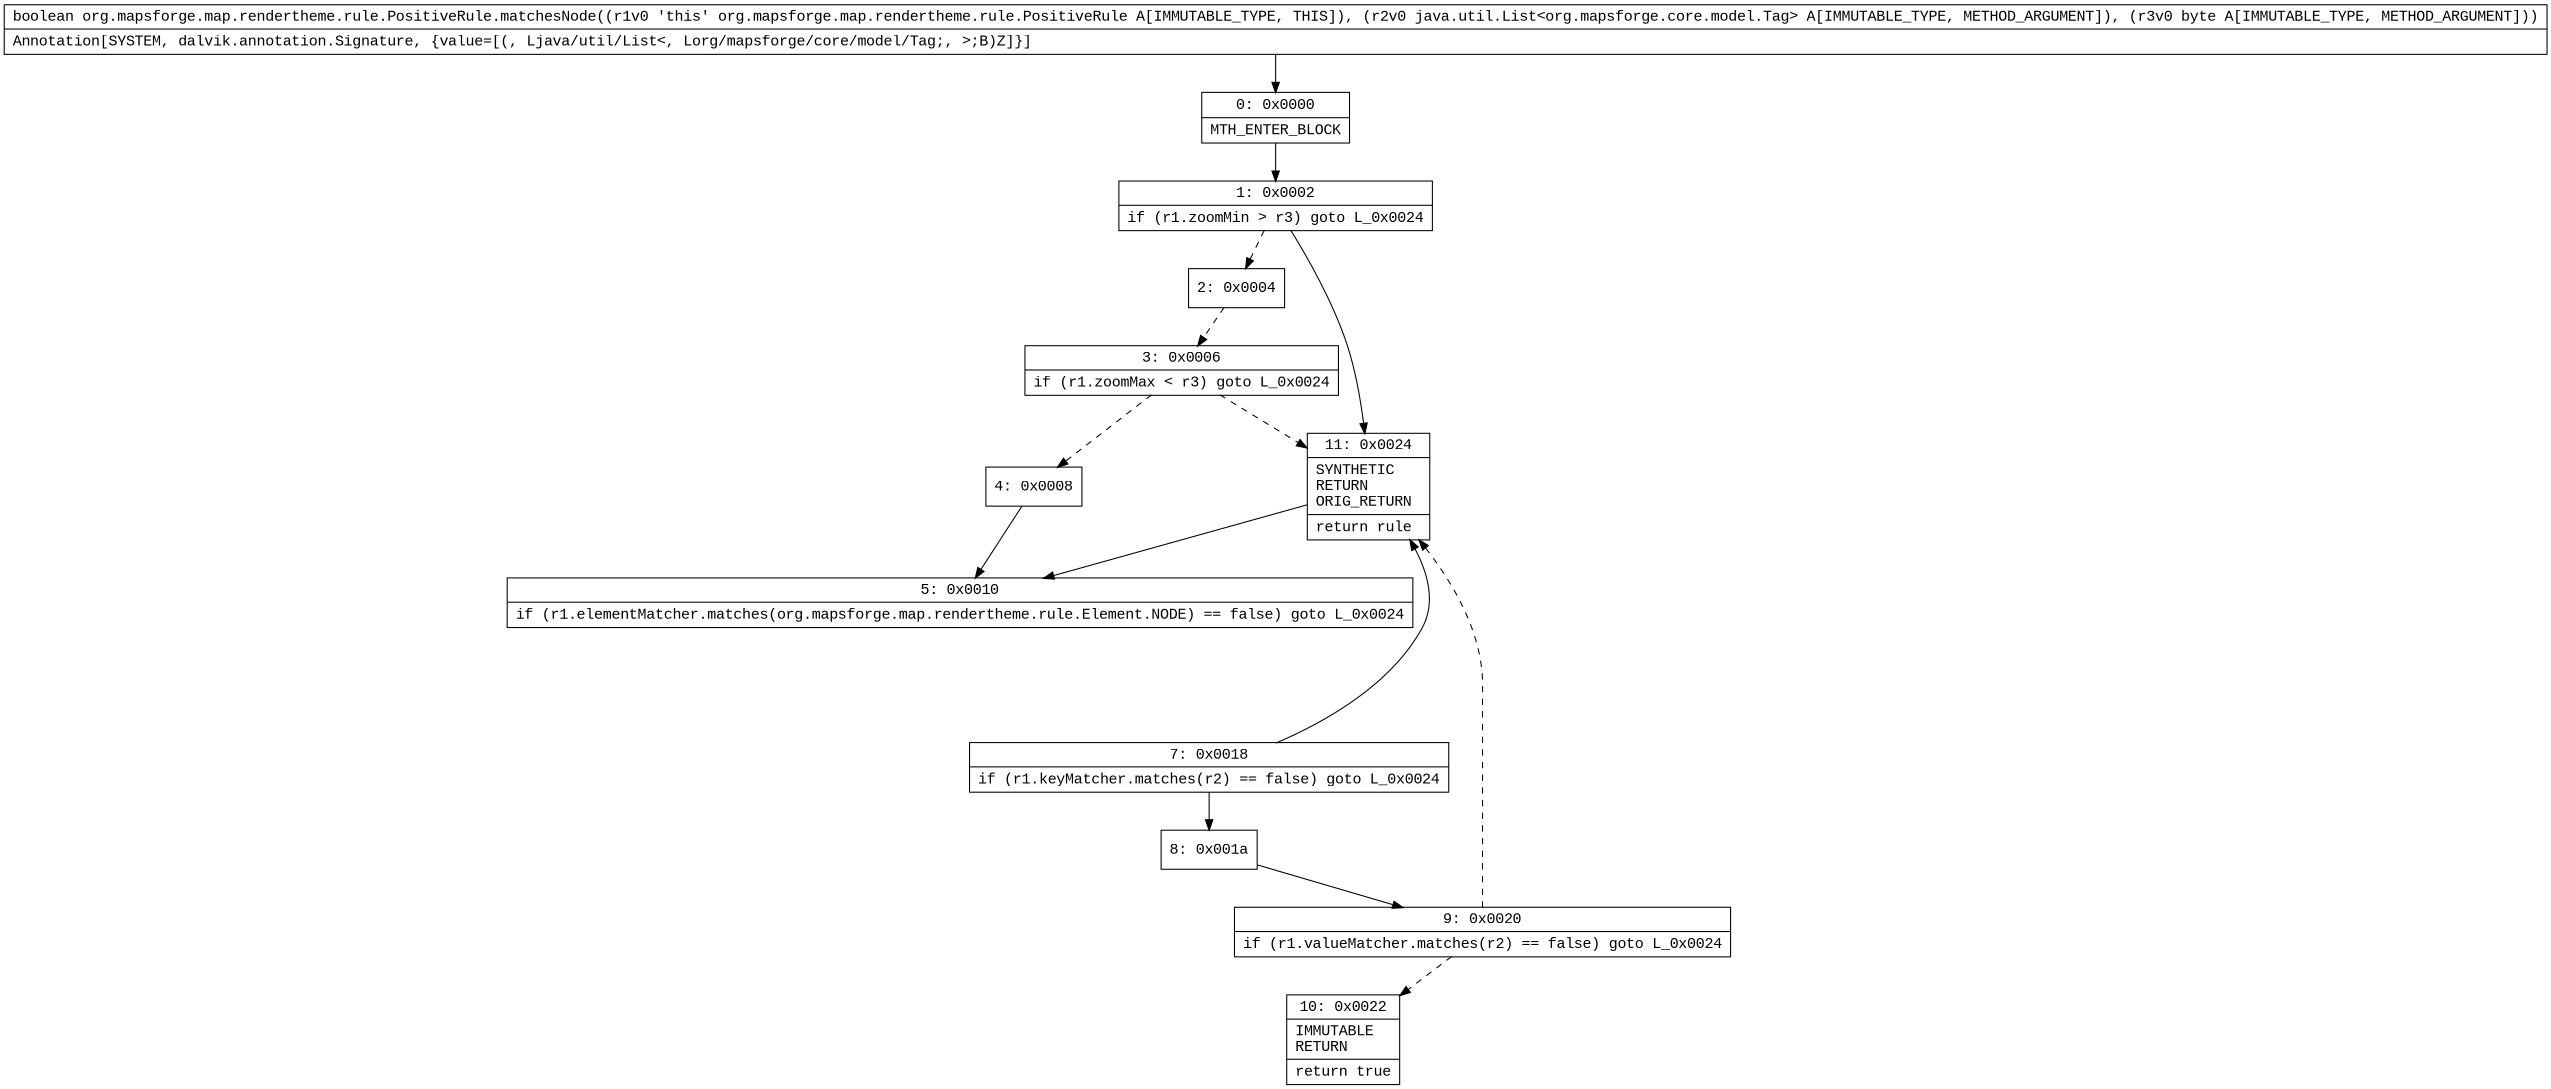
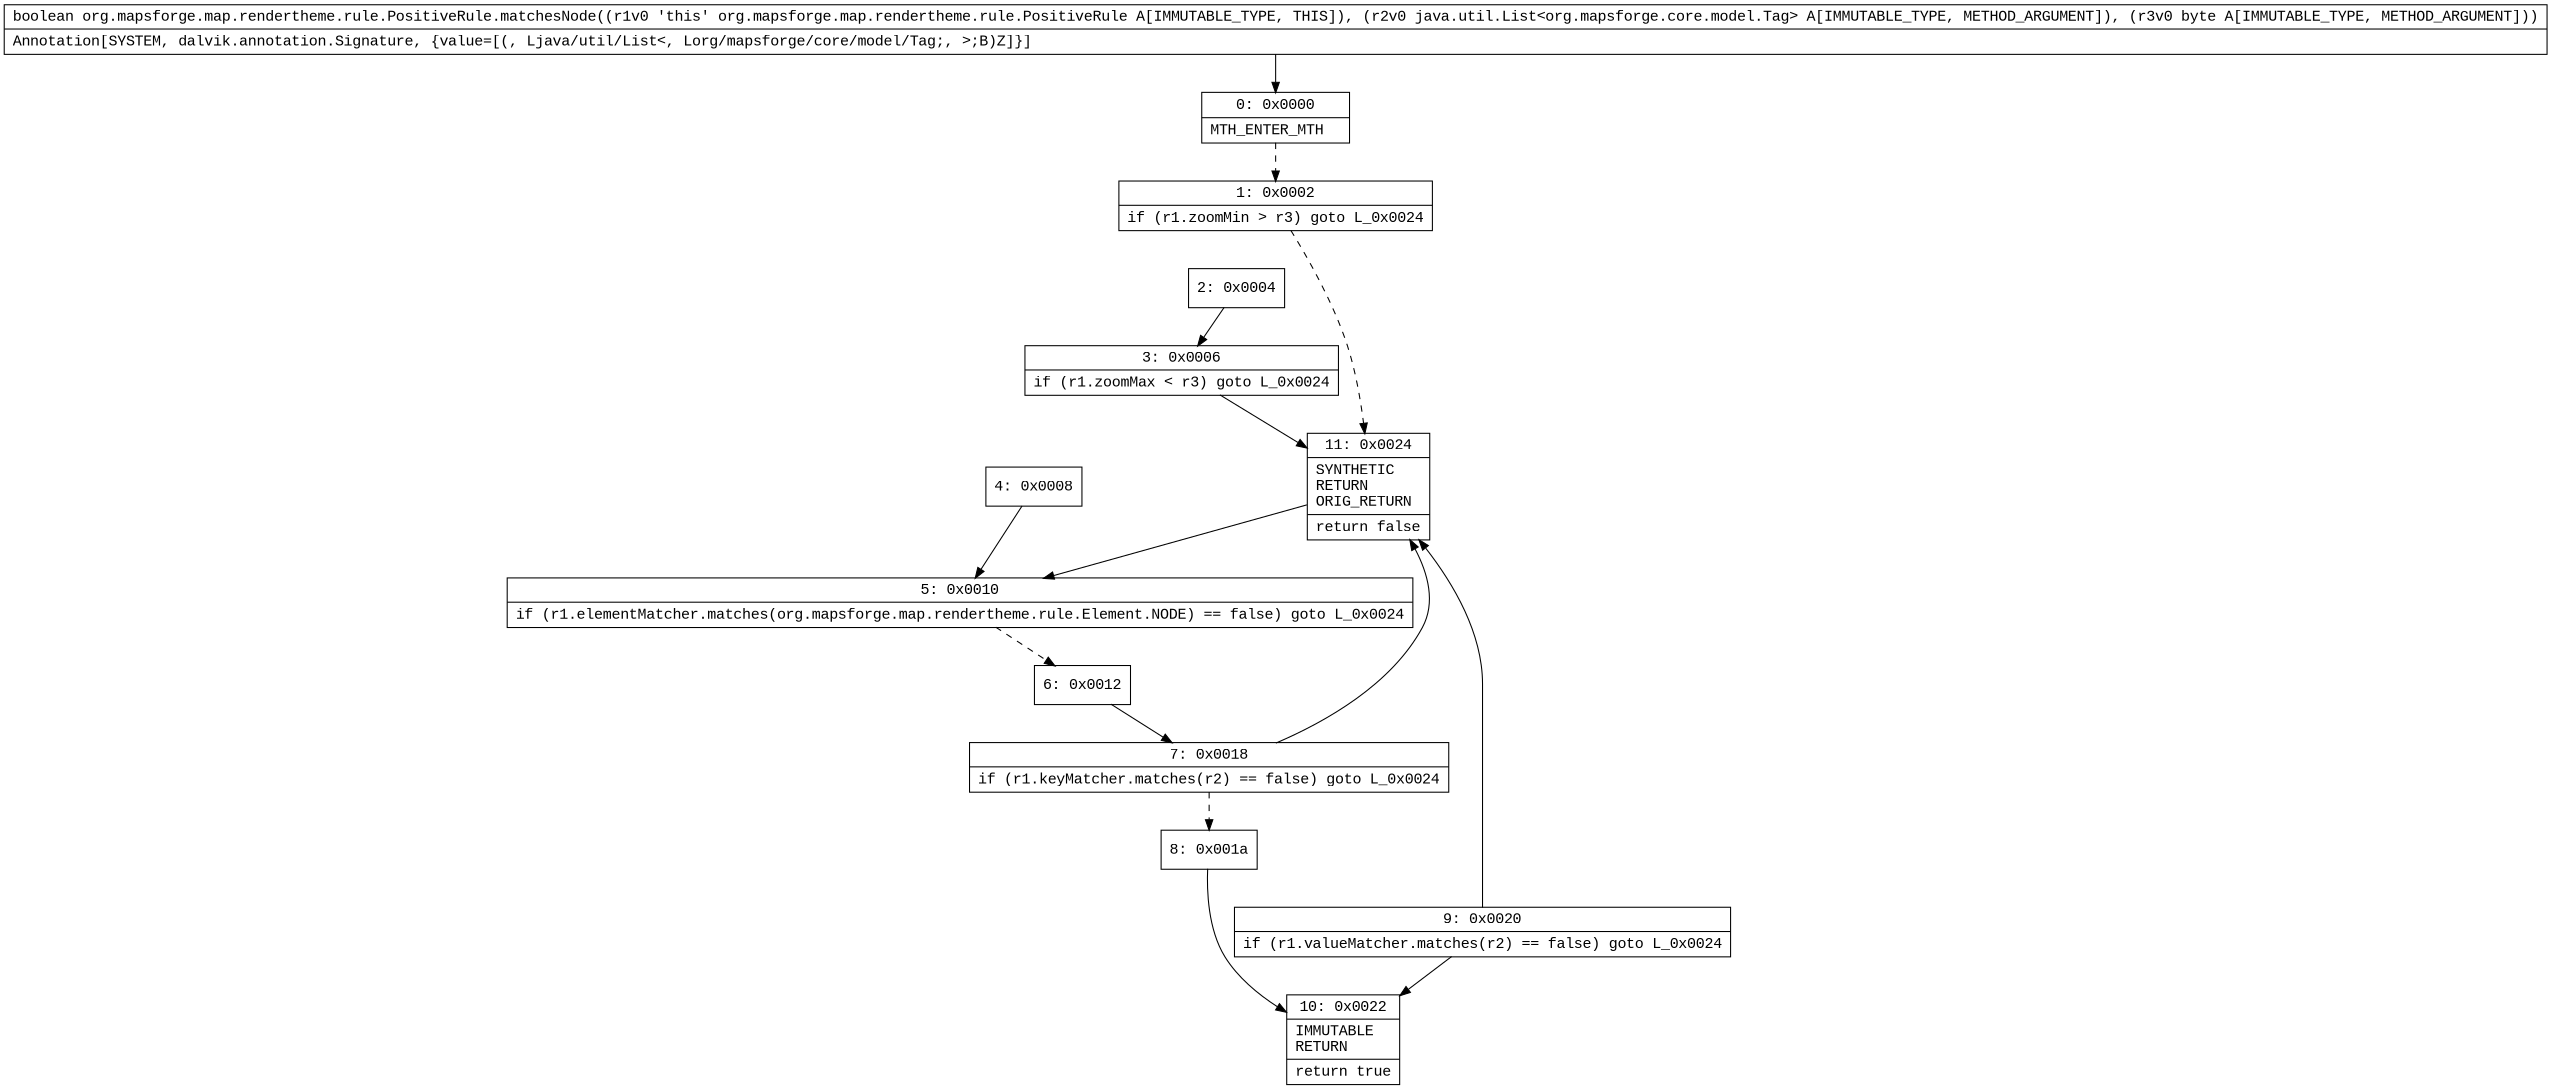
node "0: 0x0000": text "MTH_ENTER_BLOCK" -> "MTH_ENTER_MTH"
edge "0: 0x0000" -> "1: 0x0002": style solid -> dashed
edge "1: 0x0002" -> "2: 0x0004": removed
edge "2: 0x0004" -> "3: 0x0006": style dashed -> solid
edge "1: 0x0002" -> "11: 0x0024": style solid -> dashed
edge "3: 0x0006" -> "11: 0x0024": style dashed -> solid
edge "3: 0x0006" -> "4: 0x0008": removed
node "11: 0x0024": text "return rule" -> "return false"
node "6: 0x0012": added
edge "9: 0x0020" -> "11: 0x0024": style dashed -> solid
edge "7: 0x0018" -> "8: 0x001a": style solid -> dashed
edge "8: 0x001a" -> "9: 0x0020": now "8: 0x001a" -> "10: 0x0022"
edge "9: 0x0020" -> "10: 0x0022": style dashed -> solid
